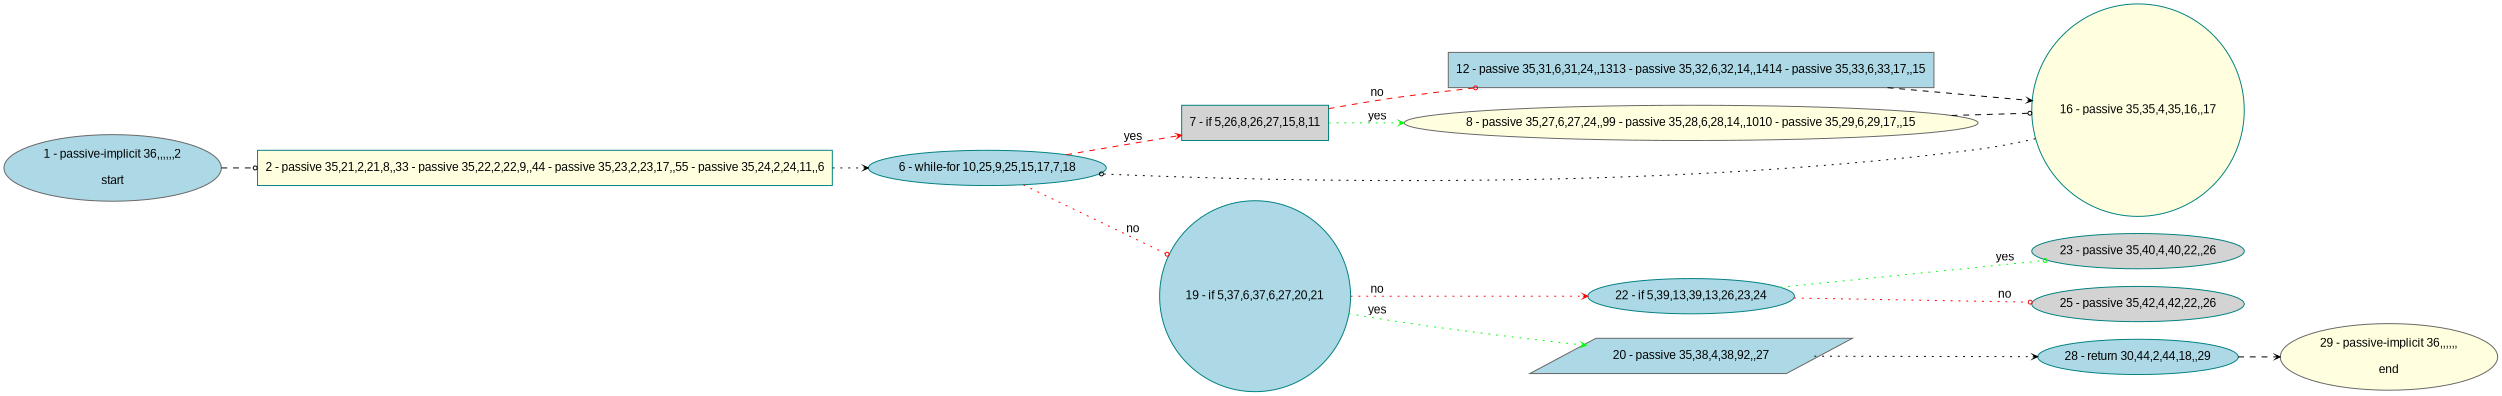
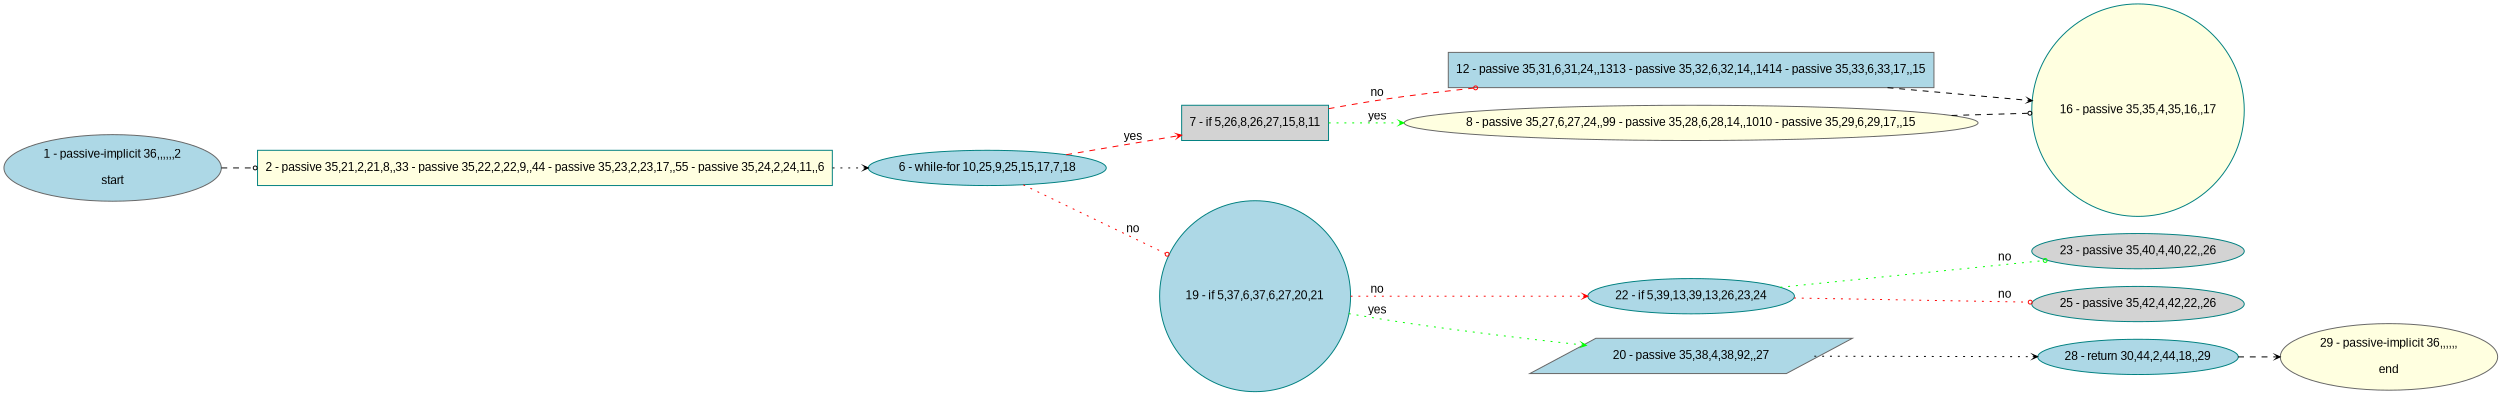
edge "16 - passive 35,35,4,35,16,,17" -> "6 - while-for 10,25,9,25,15,17,7,18": removed
edge "22 - if 5,39,13,39,13,26,23,24" -> "23 - passive 35,40,4,40,22,,26": label "yes" -> "no"
